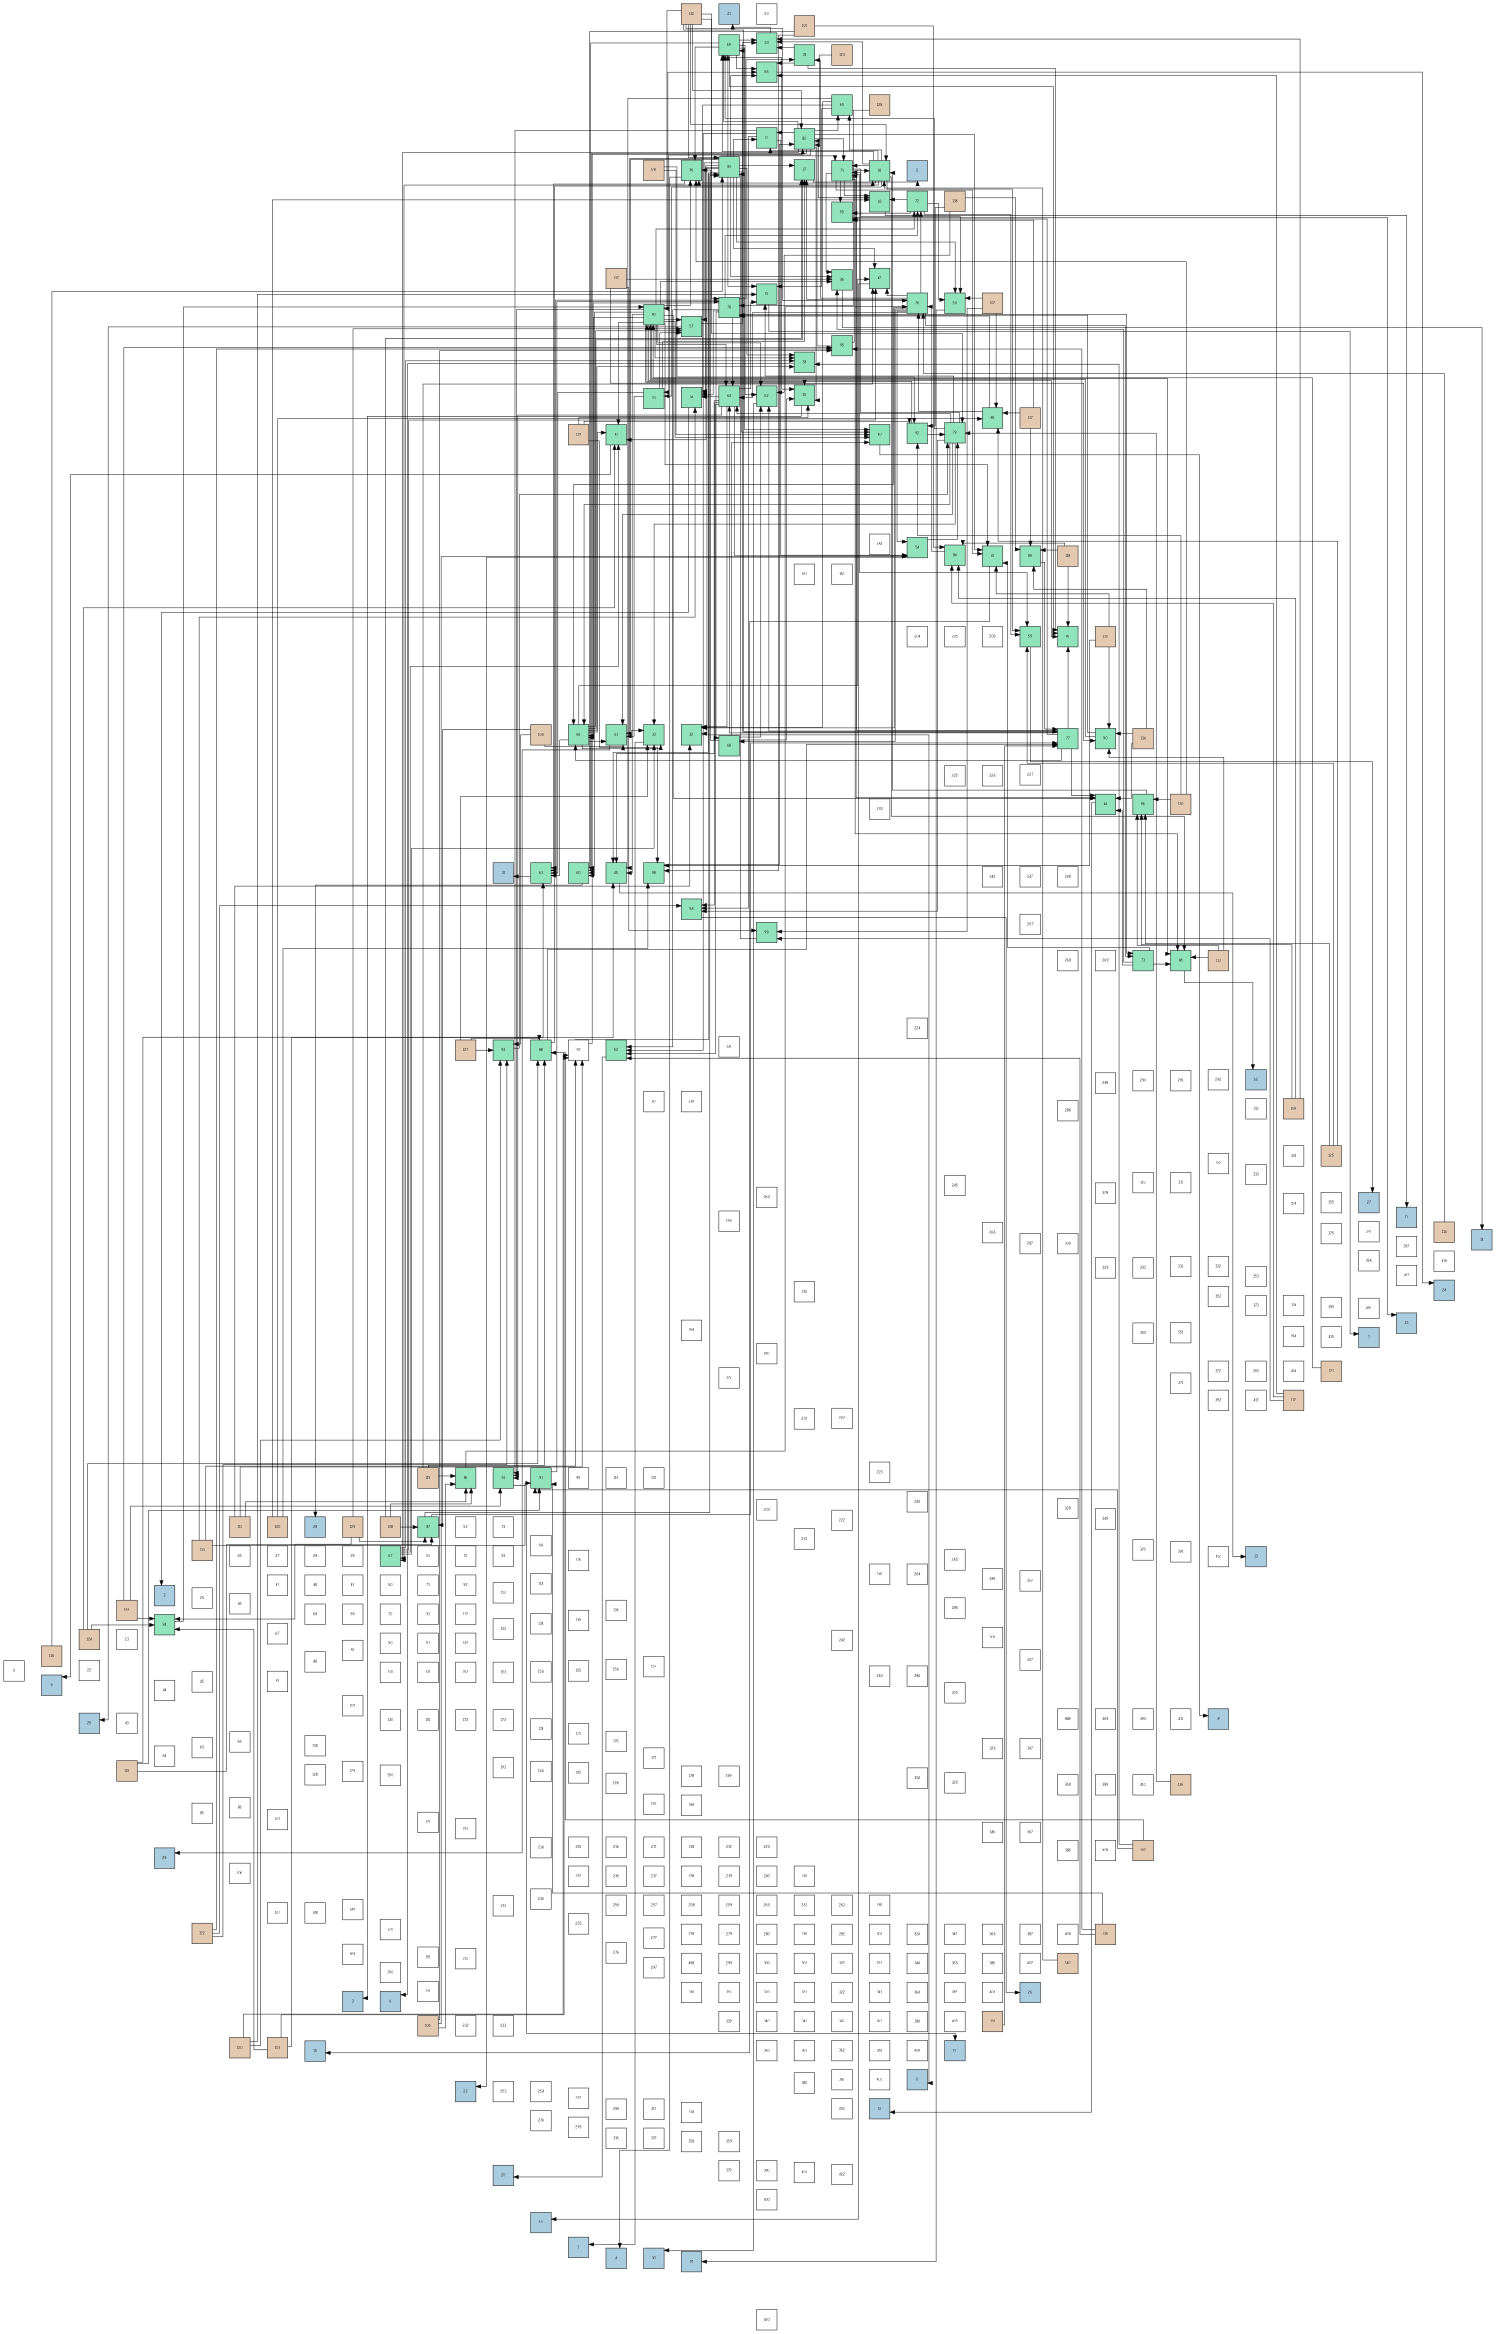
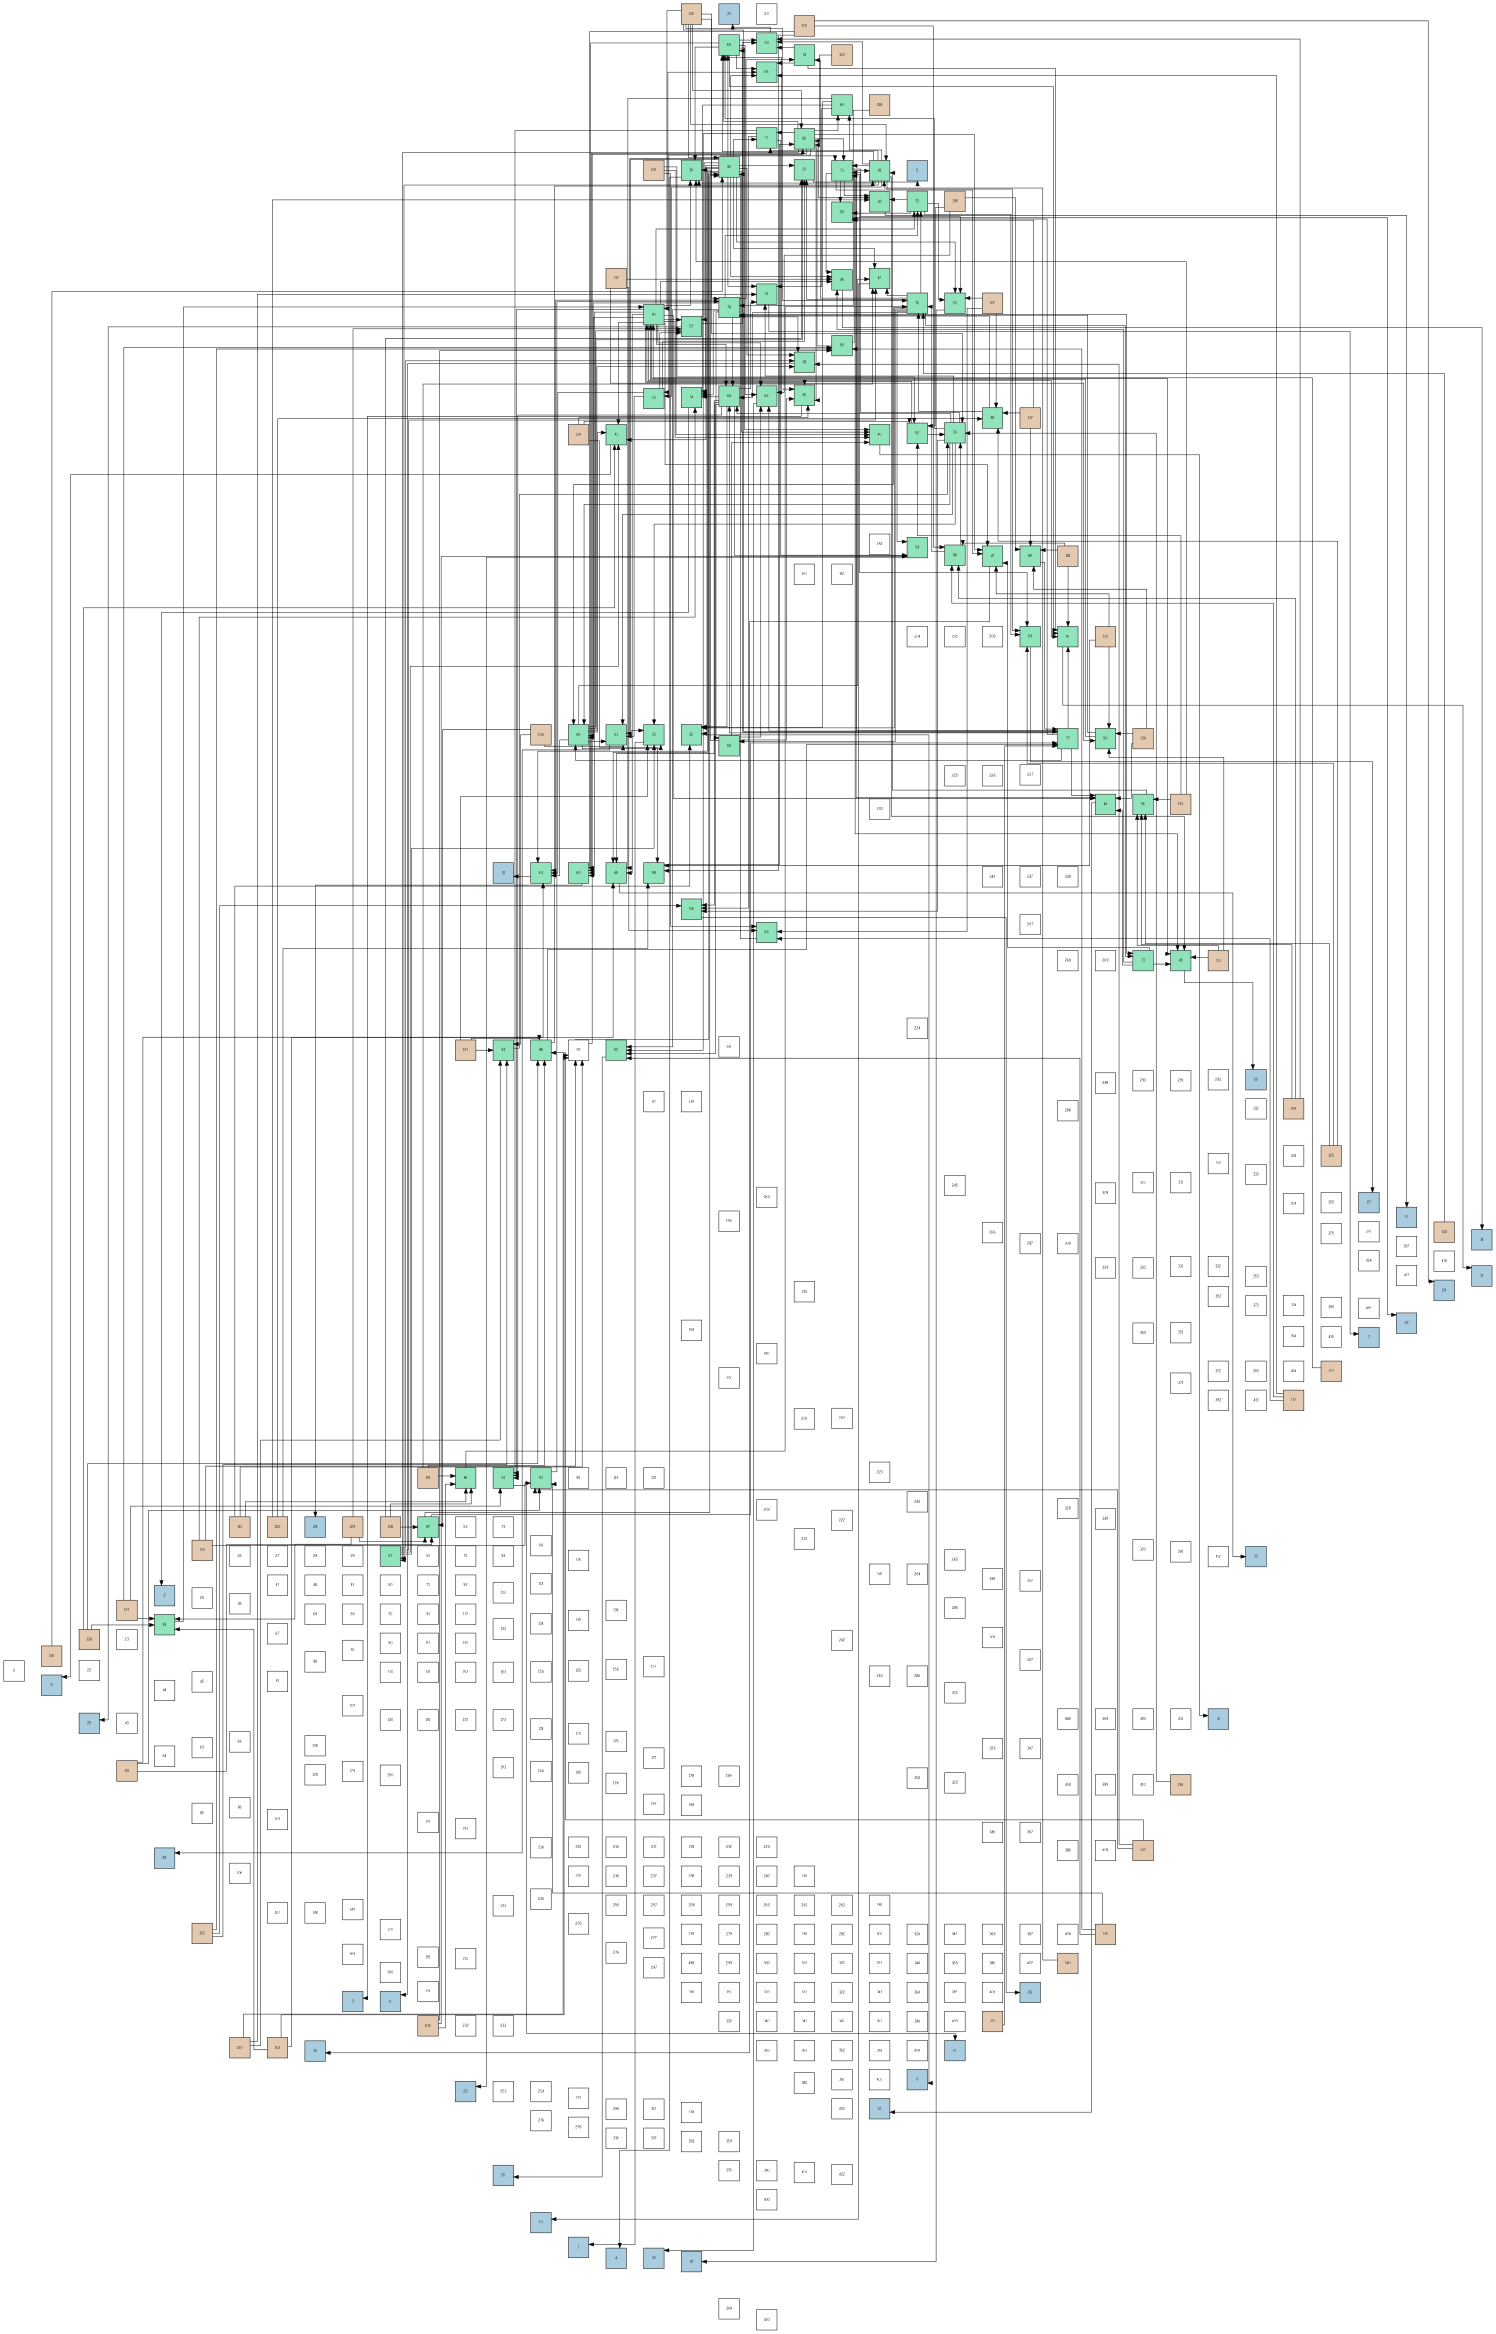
edge "80" -> "38": now "78" -> "38"
edge "56" -> "24": now "101" -> "24"
edge "36" -> "63": now "83" -> "63"
edge "54" -> "79": now "84" -> "79"
edge "105" -> "99": added
node "17": added
node "399": added
